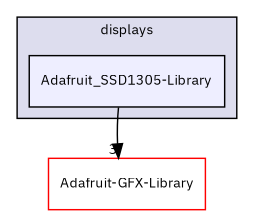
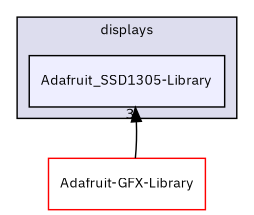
edge "Adafruit_SSD1305-Library" -> "Adafruit-GFX-Library": reversed
